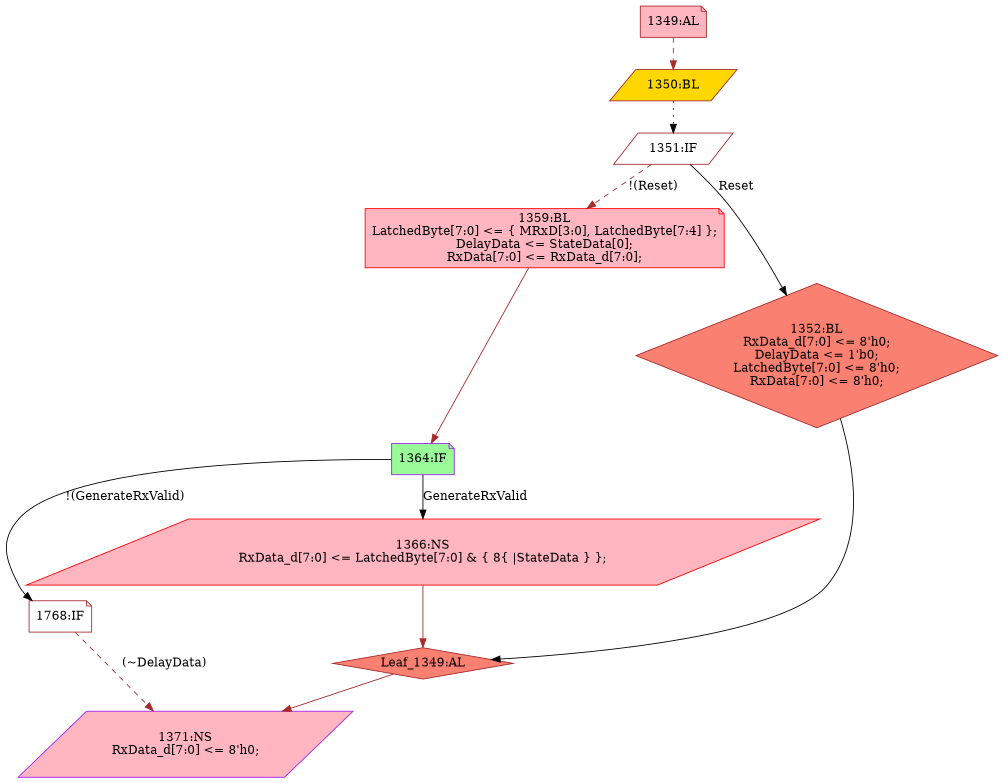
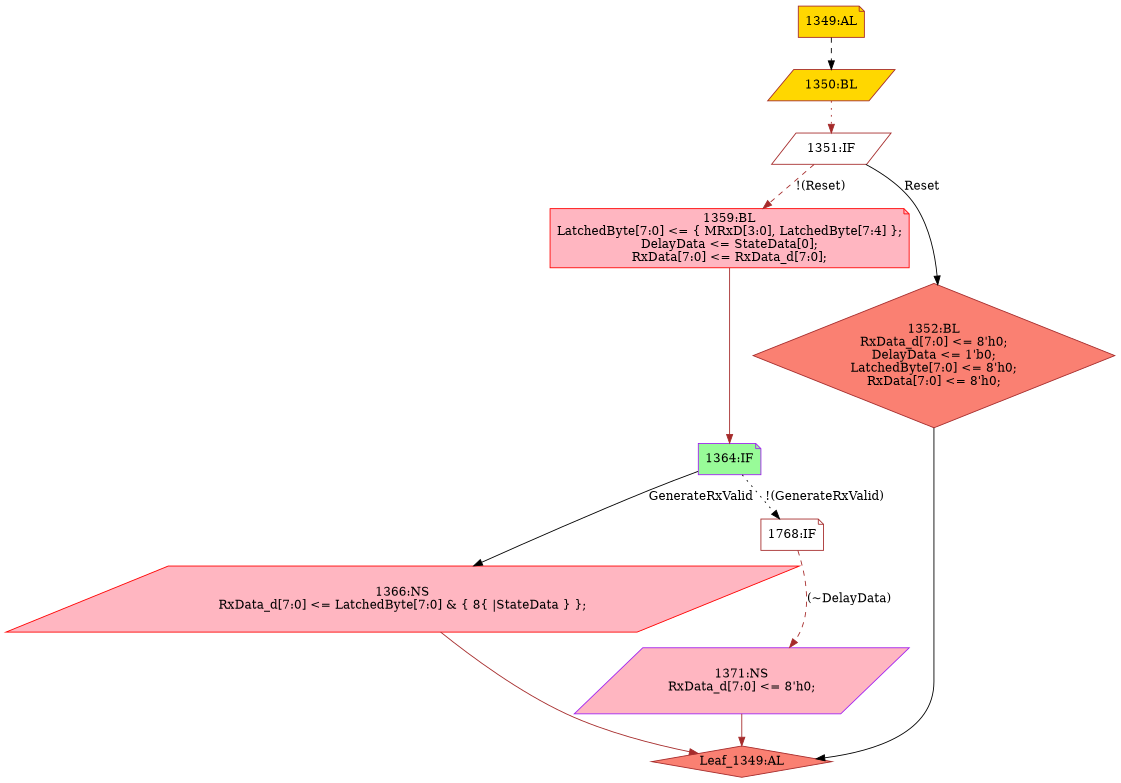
node "1349:AL": fillcolor lightpink -> gold
edge "1349:AL" -> "1350:BL": color brown -> black
edge "1350:BL" -> "1351:IF": color black -> brown
edge "1364:IF" -> "1768:IF": style solid -> dotted
edge "Leaf_1349:AL" -> "1371:NS RxData_d[7:0] <= 8'h0;": reversed
